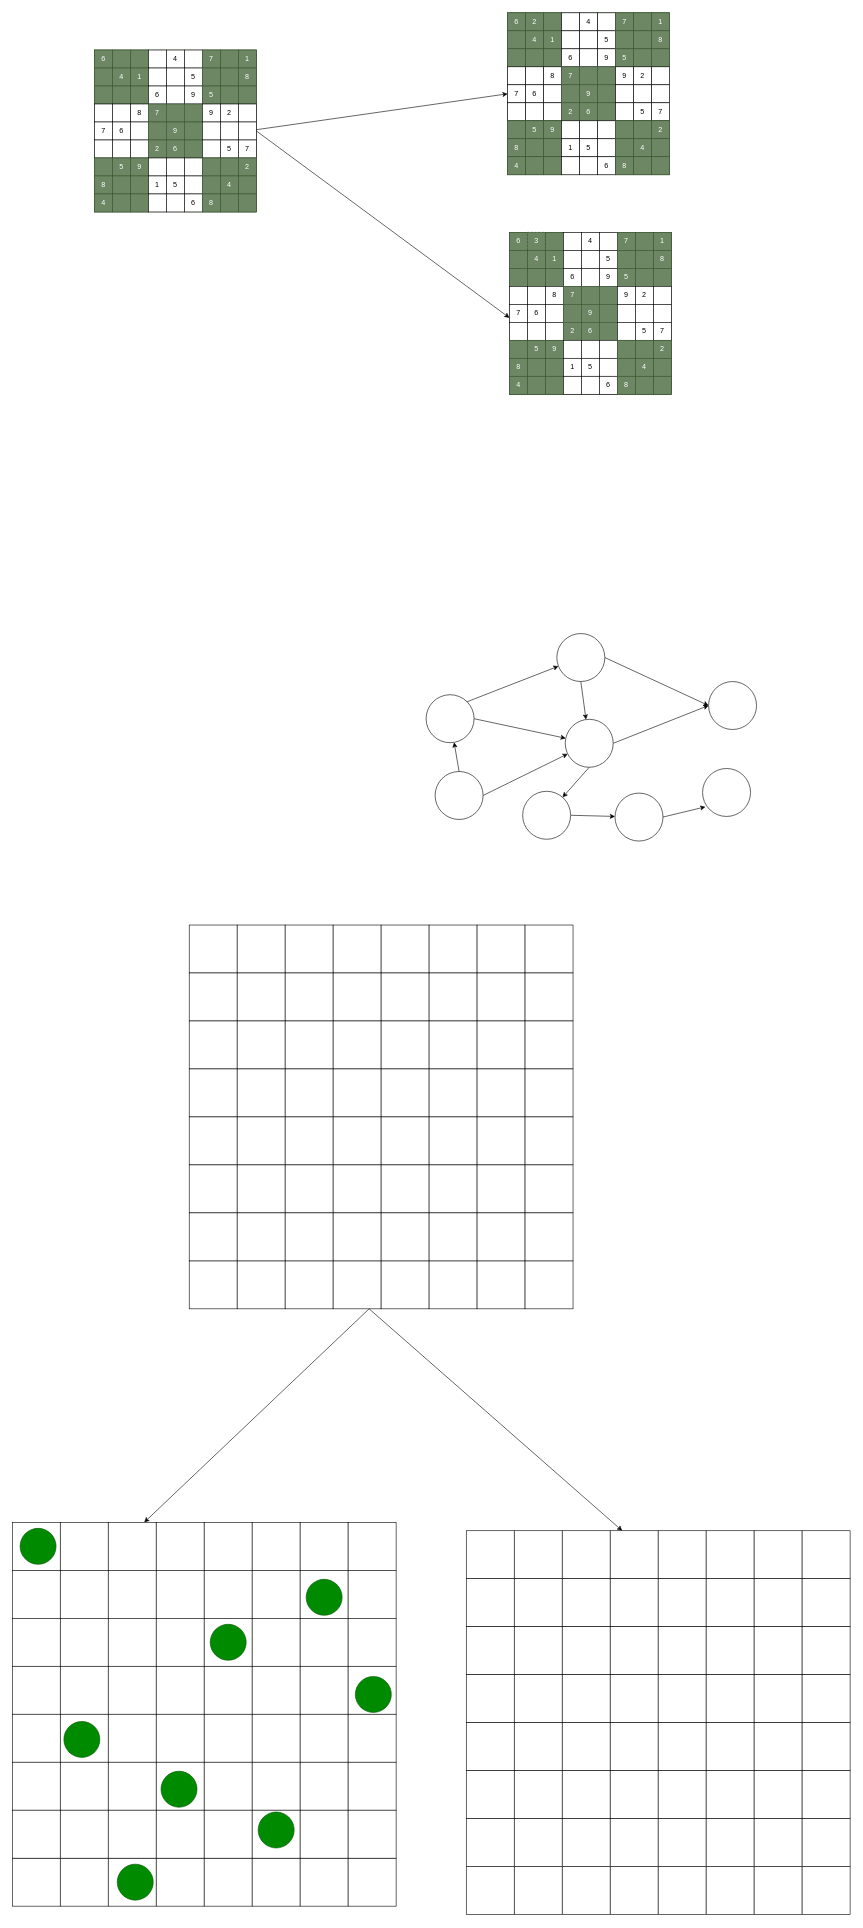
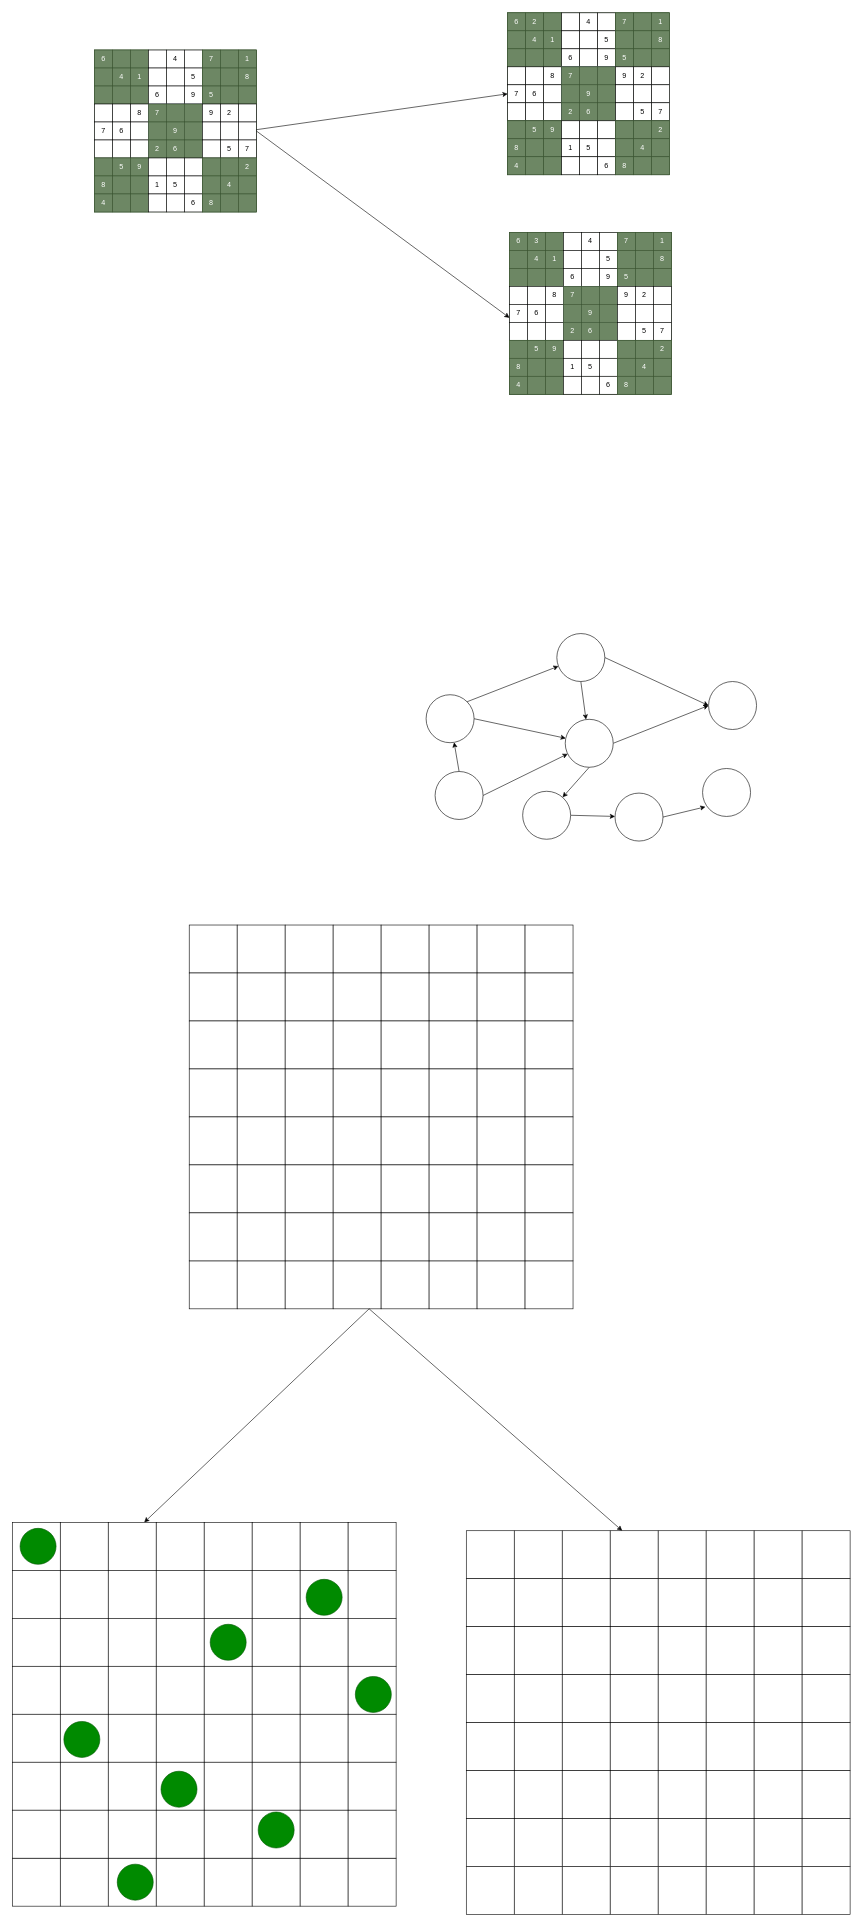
node "3": style dashed -> solid
